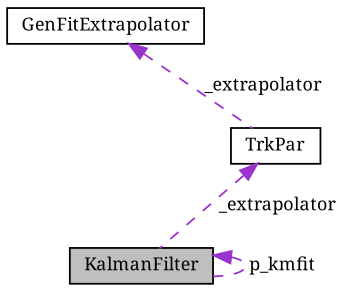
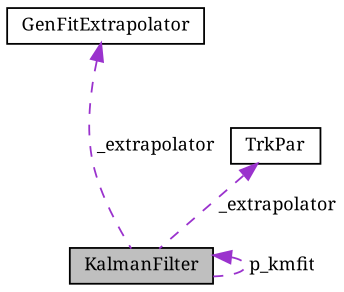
edge "TrkPar" -> "GenFitExtrapolator": now "KalmanFilter" -> "GenFitExtrapolator"
